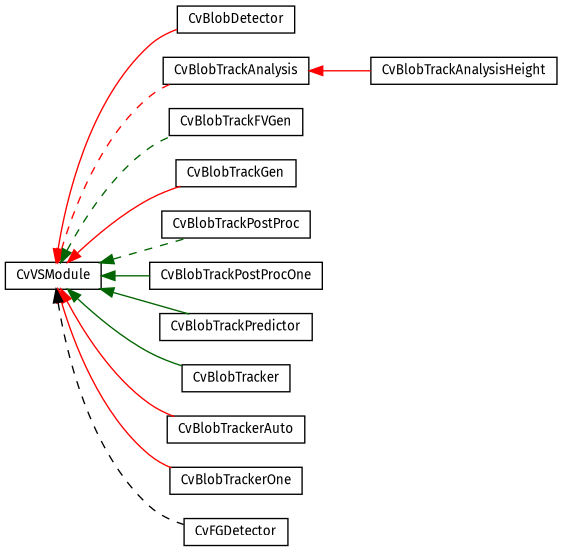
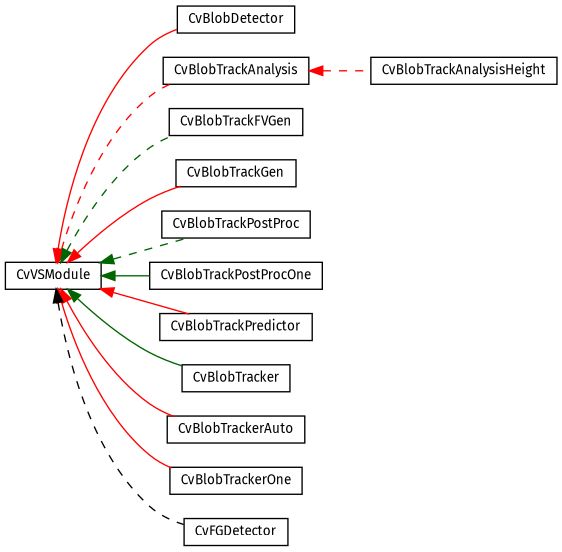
edge "CvBlobTrackAnalysisHeight" -> "CvBlobTrackAnalysis": style solid -> dashed
edge "CvBlobTrackPredictor" -> "CvVSModule": color darkgreen -> red
